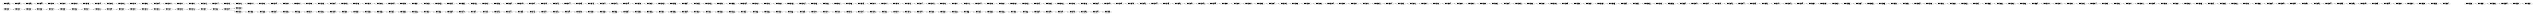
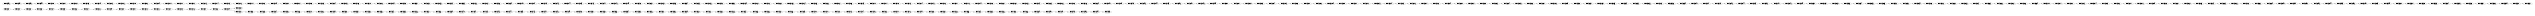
node "test115_305": added
